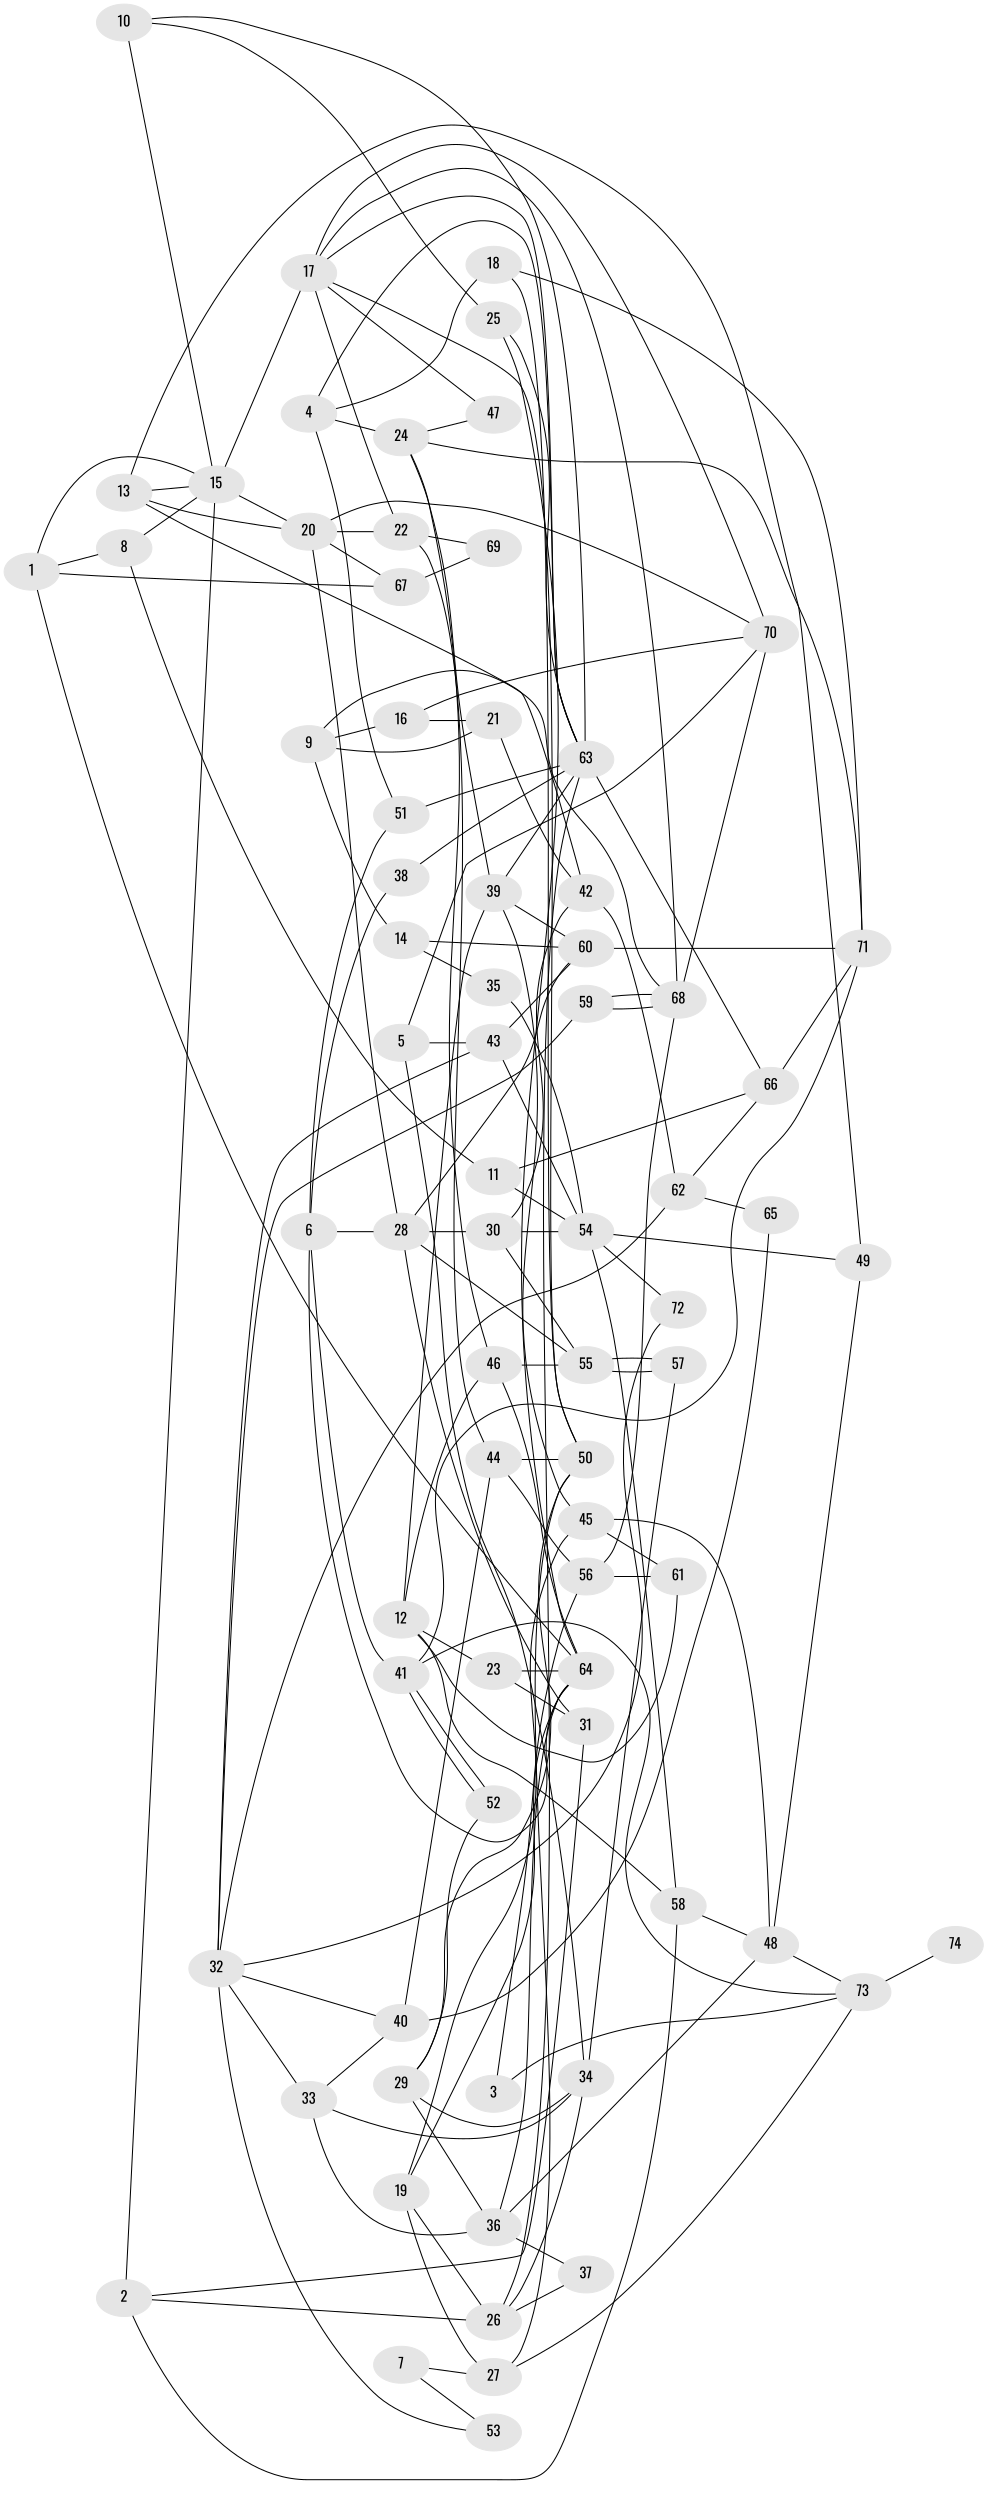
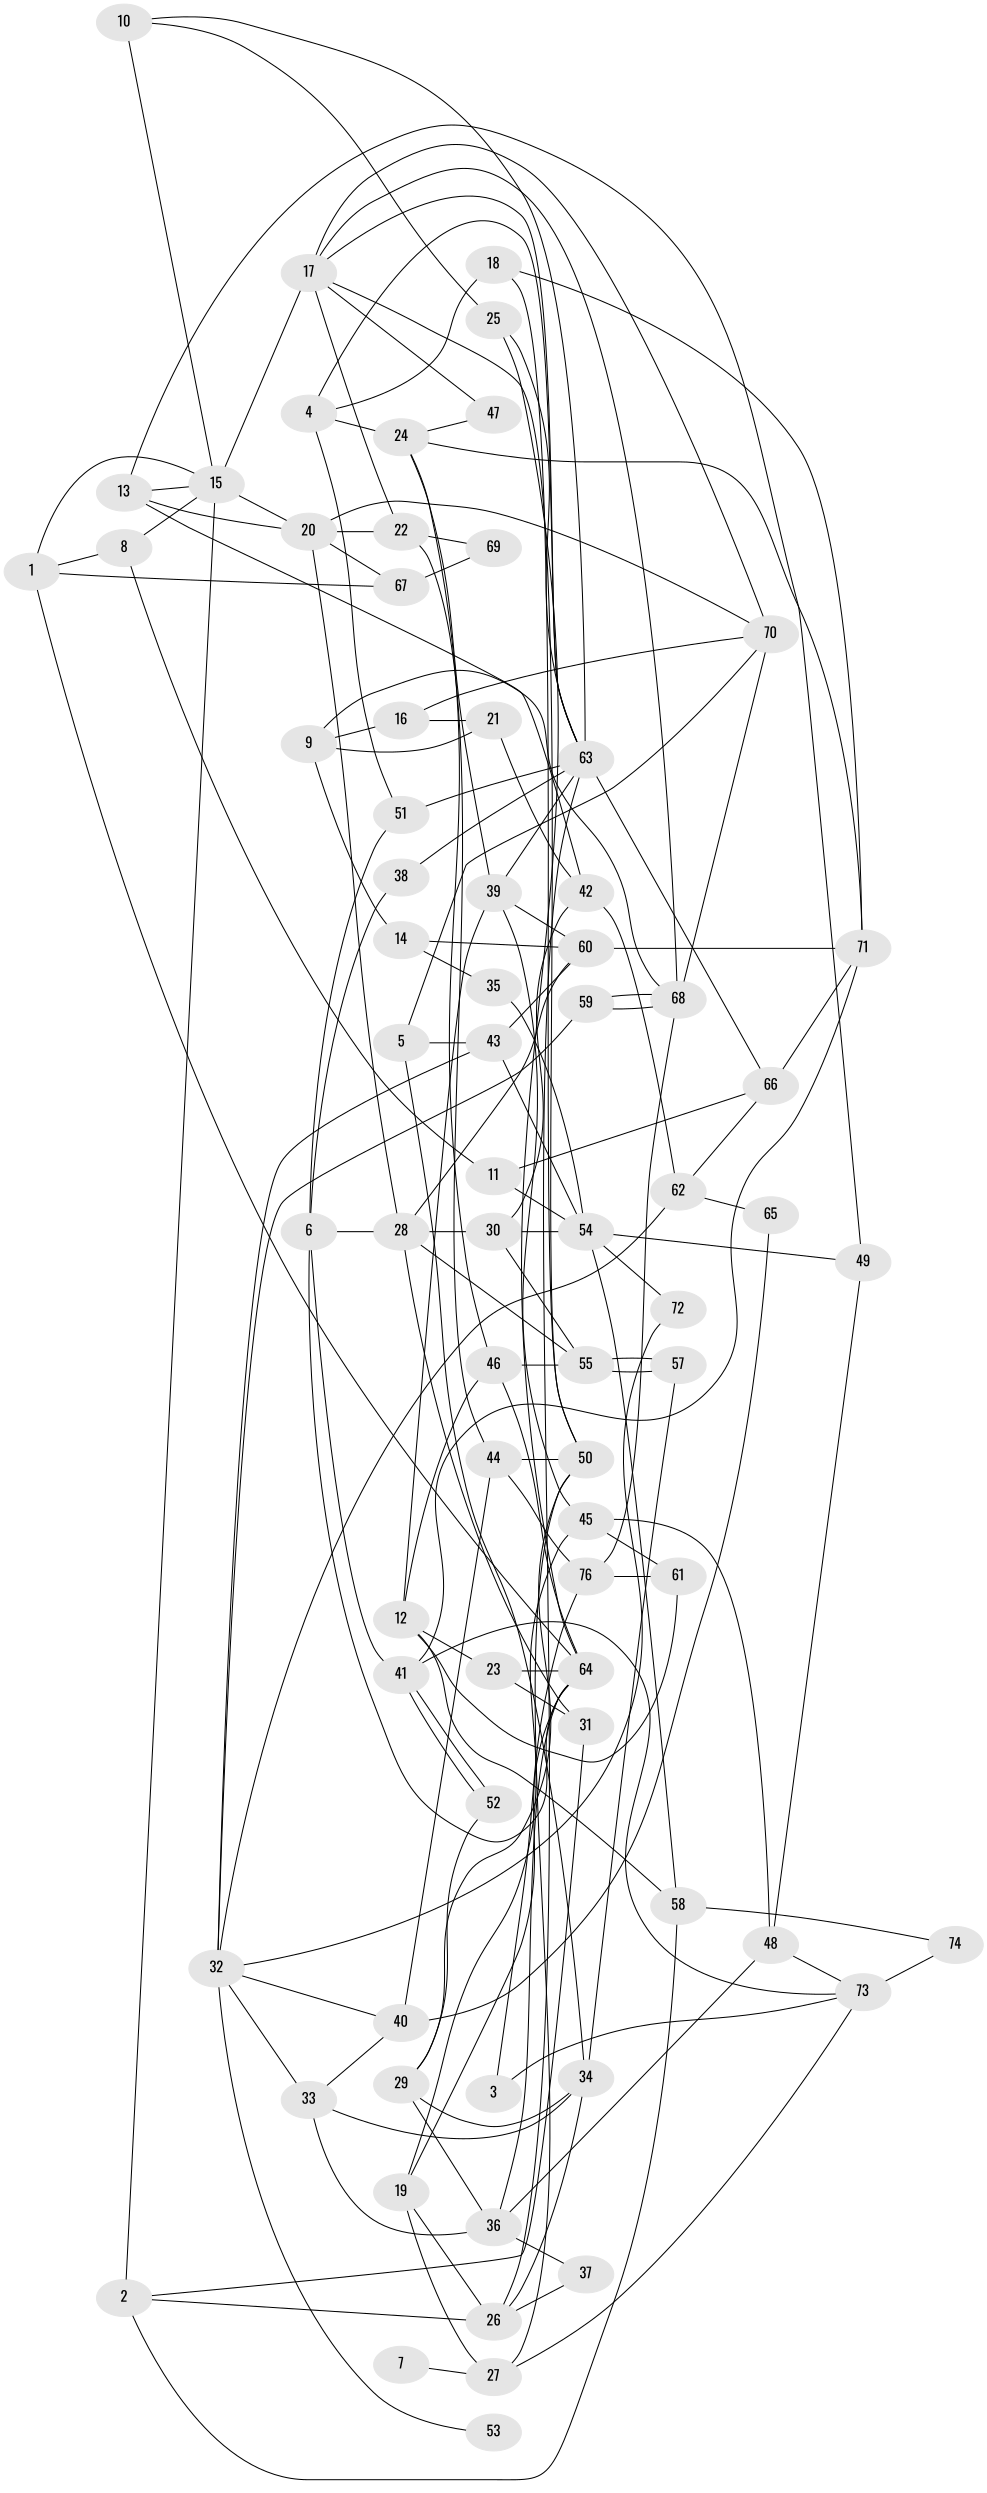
node "56": label "56" -> "76"
edge "58" -- "48": now "58" -- "74"
edge "7" -- "53": removed
